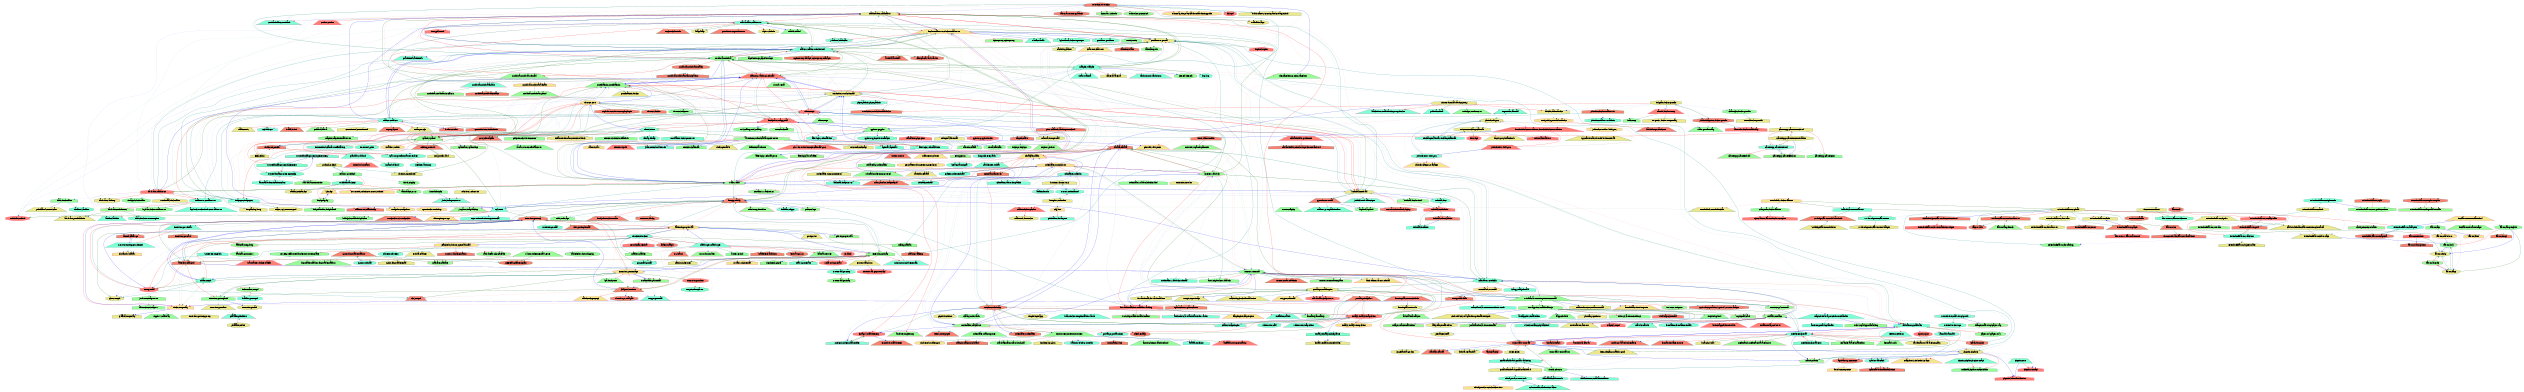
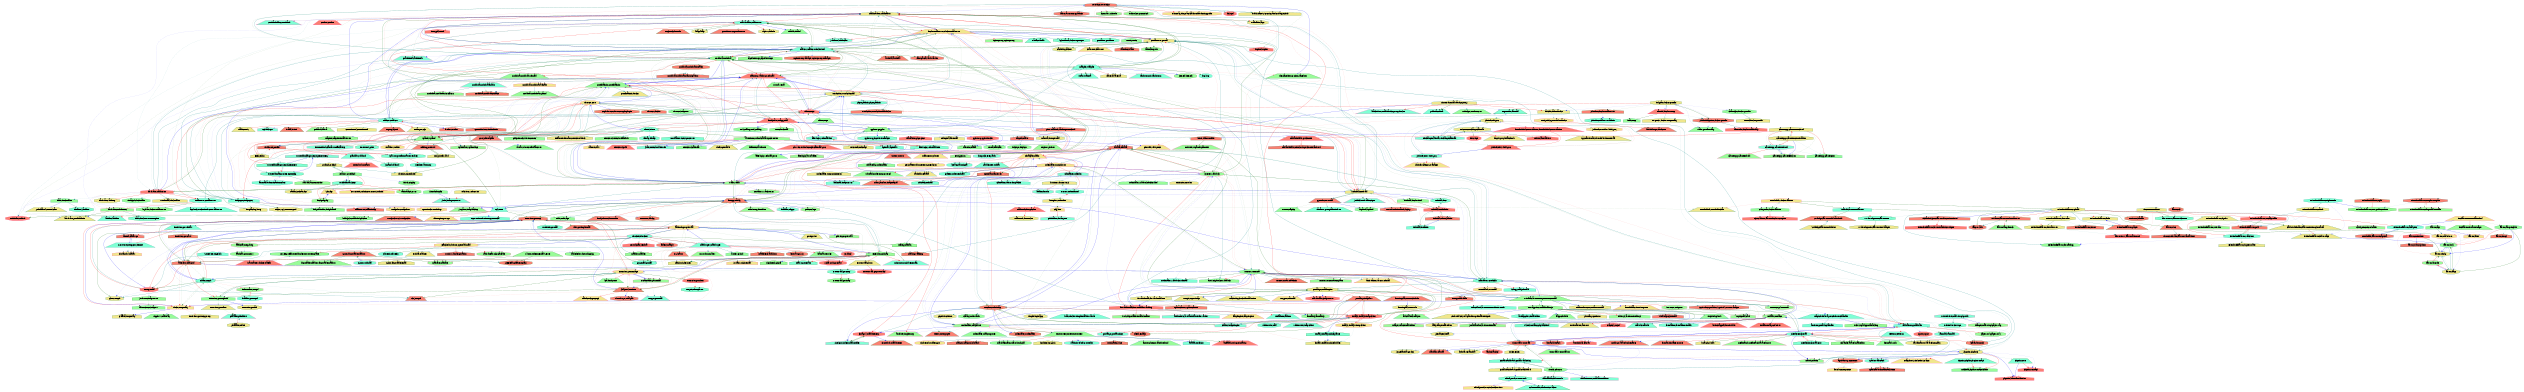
node "snail007/proxy_admin_free": label "snail007/proxy_admin_free" -> "oama007/proxy_admin_free"
node "usefathom/taknb": label "usefathom/taknb" -> "usefathom/fathom"
node "freeCodeCamp/mail-for-good": removed
